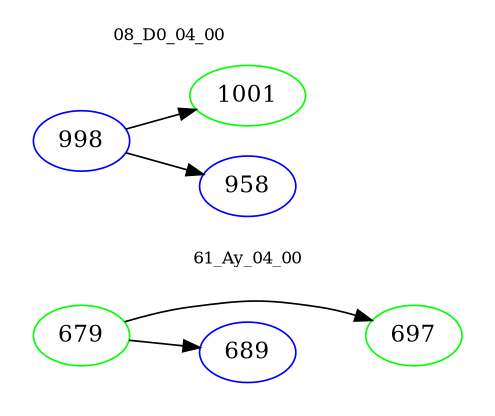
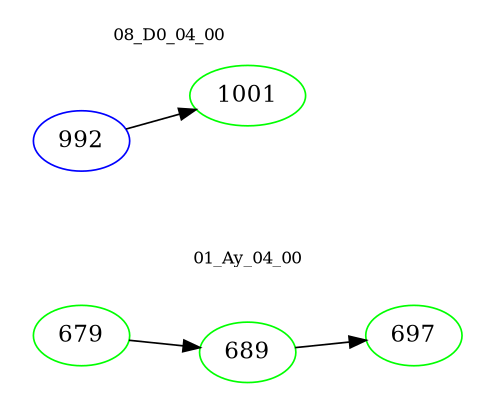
node "998": label "998" -> "992"
node "958": removed
cluster "61_Ay_04_00": label "61_Ay_04_00" -> "01_Ay_04_00"
edge "679" -> "697": now "689" -> "697"
node "689": color blue -> green
